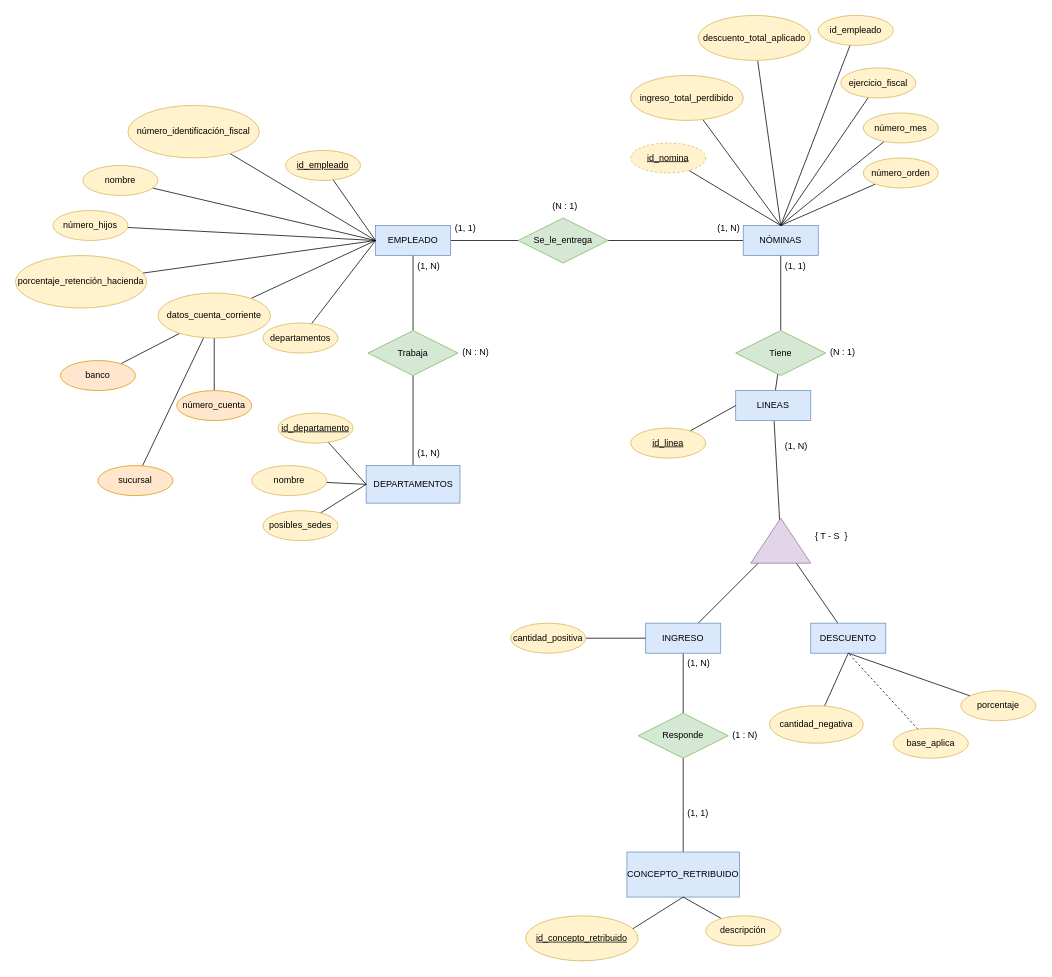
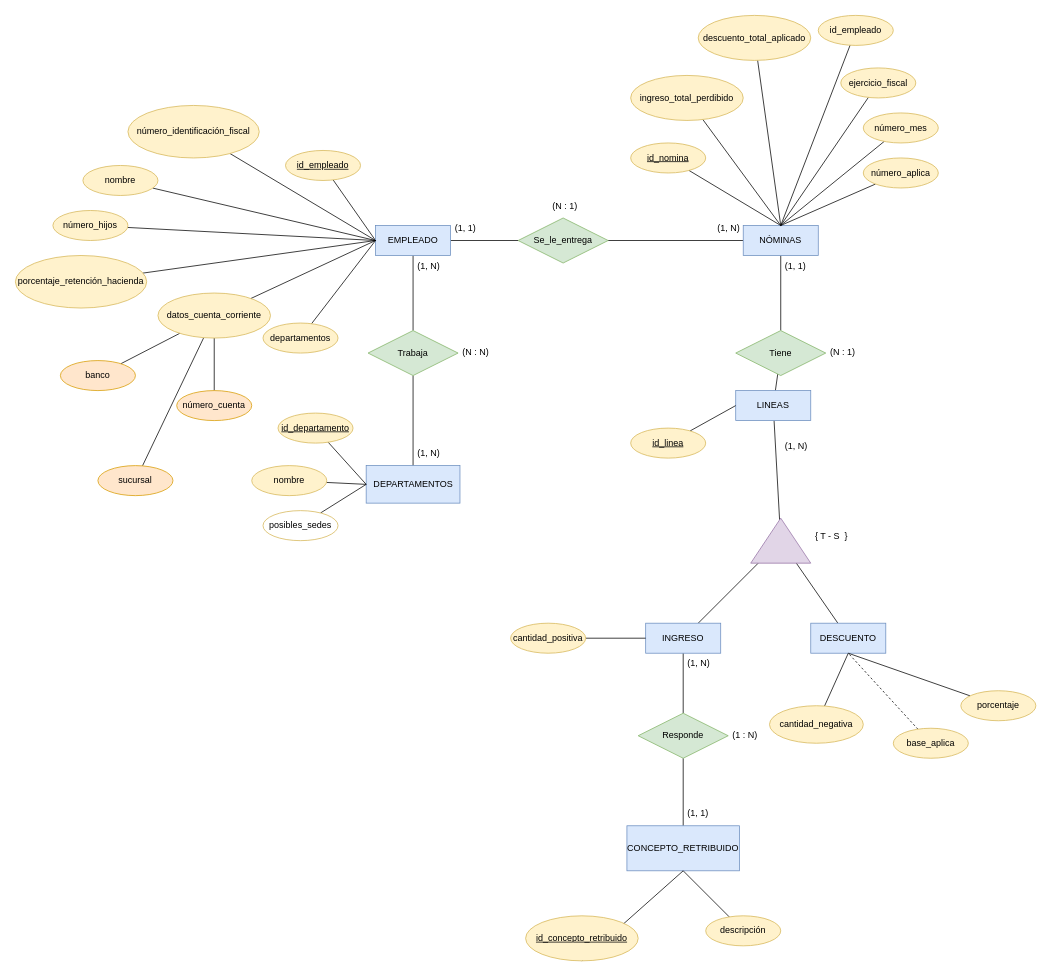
node "id_nomina": style dashed -> solid
node "número_orden": label "número_orden" -> "número_aplica"
node "posibles_sedes": fillcolor #fff2cc -> #ffffff
node "CONCEPTO_RETRIBUIDO": moved (683, 874) -> (683, 848)
